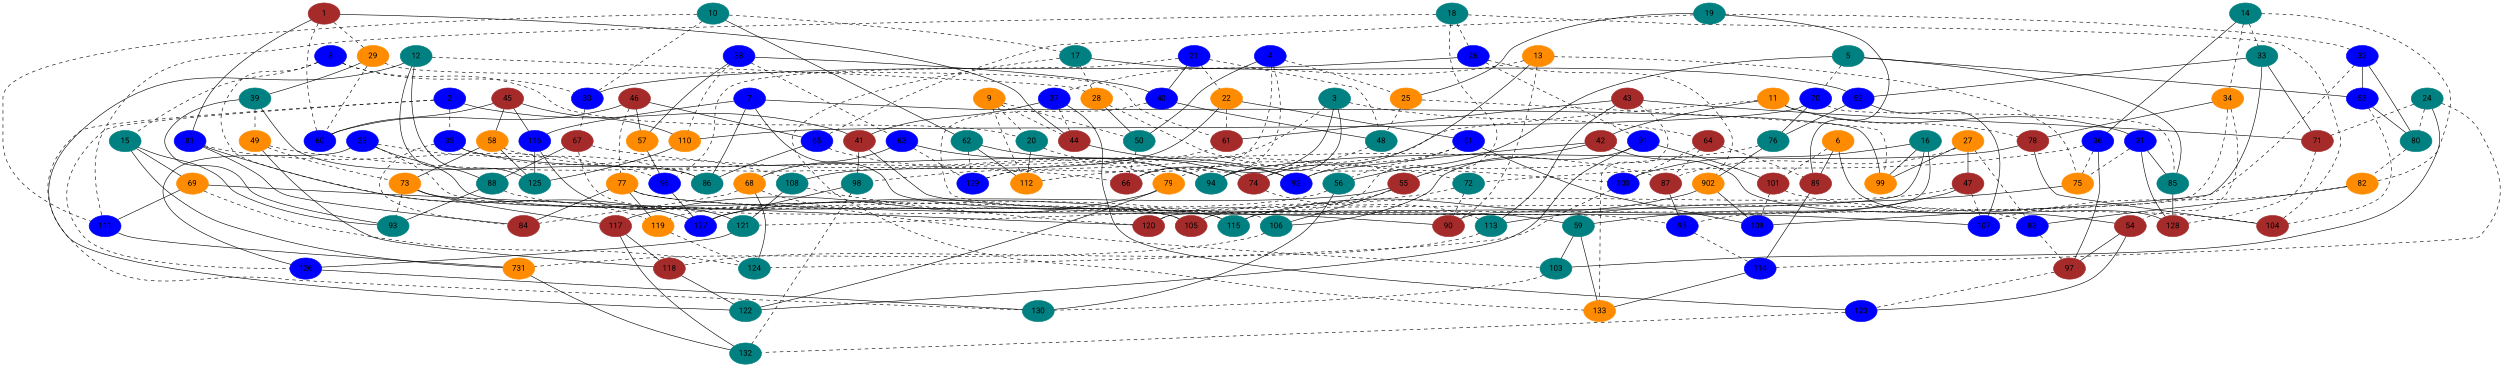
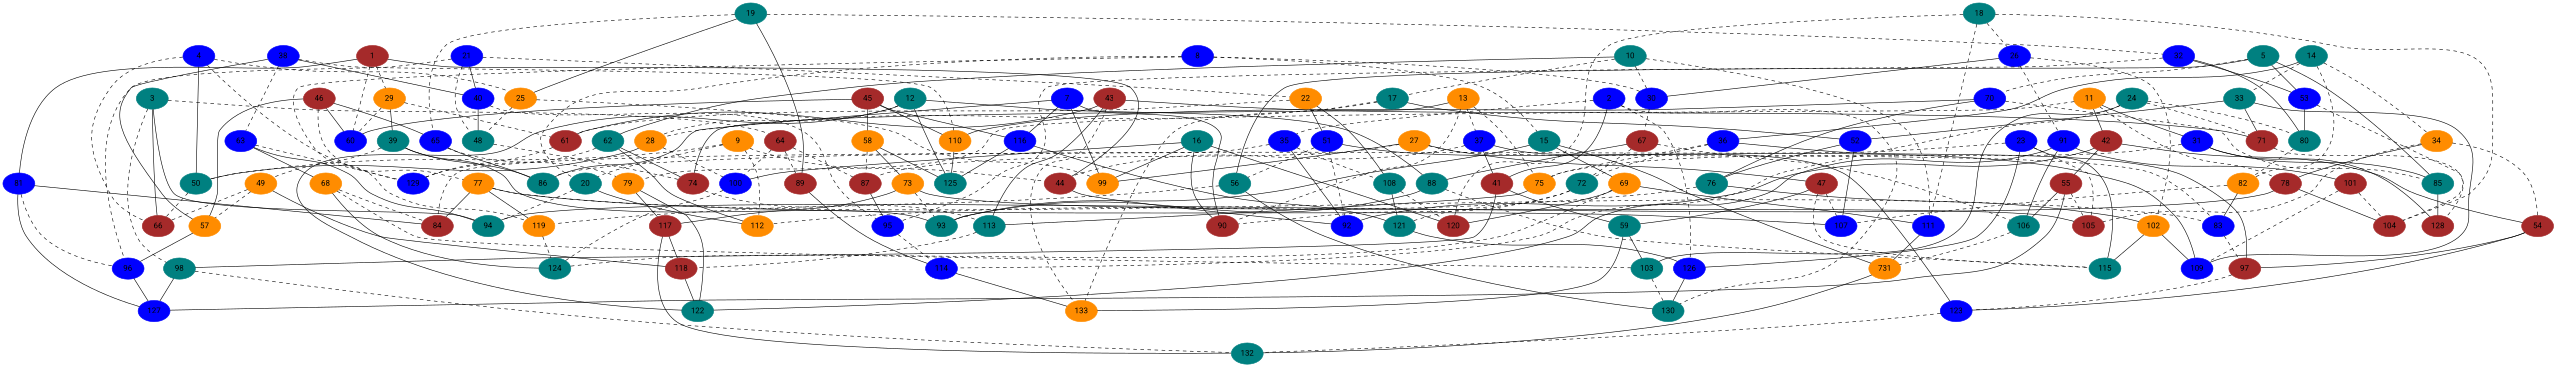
node "6": removed
edge "49" -- "73": now "49" -- "57"
node "902": label "902" -> "102"
